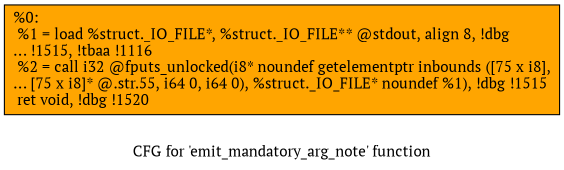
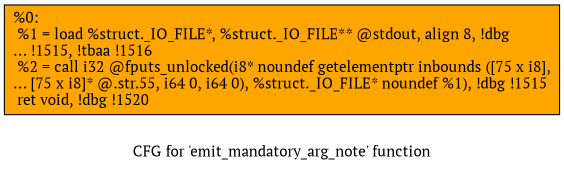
node "%0:": text "... !1515, !tbaa !1116" -> "... !1515, !tbaa !1516"
